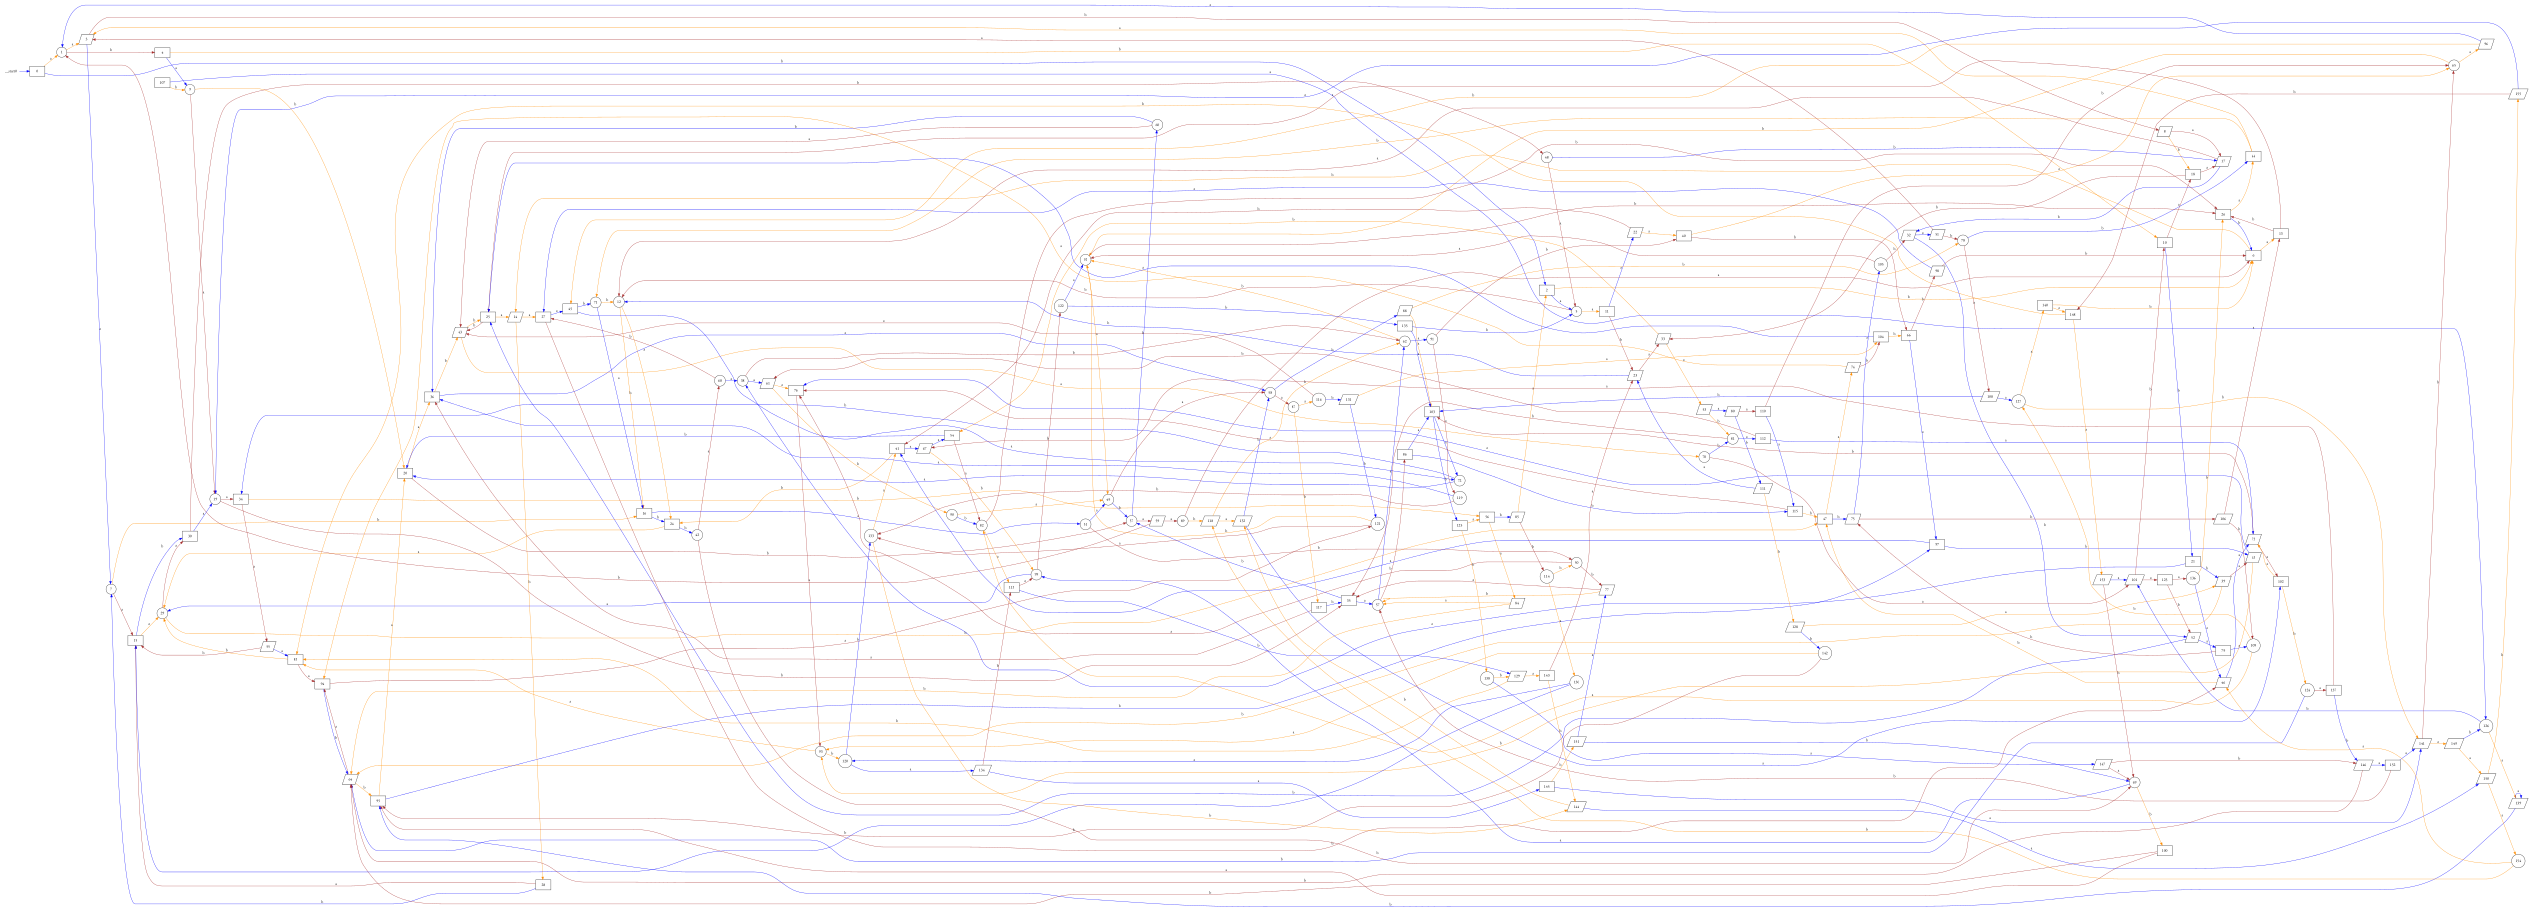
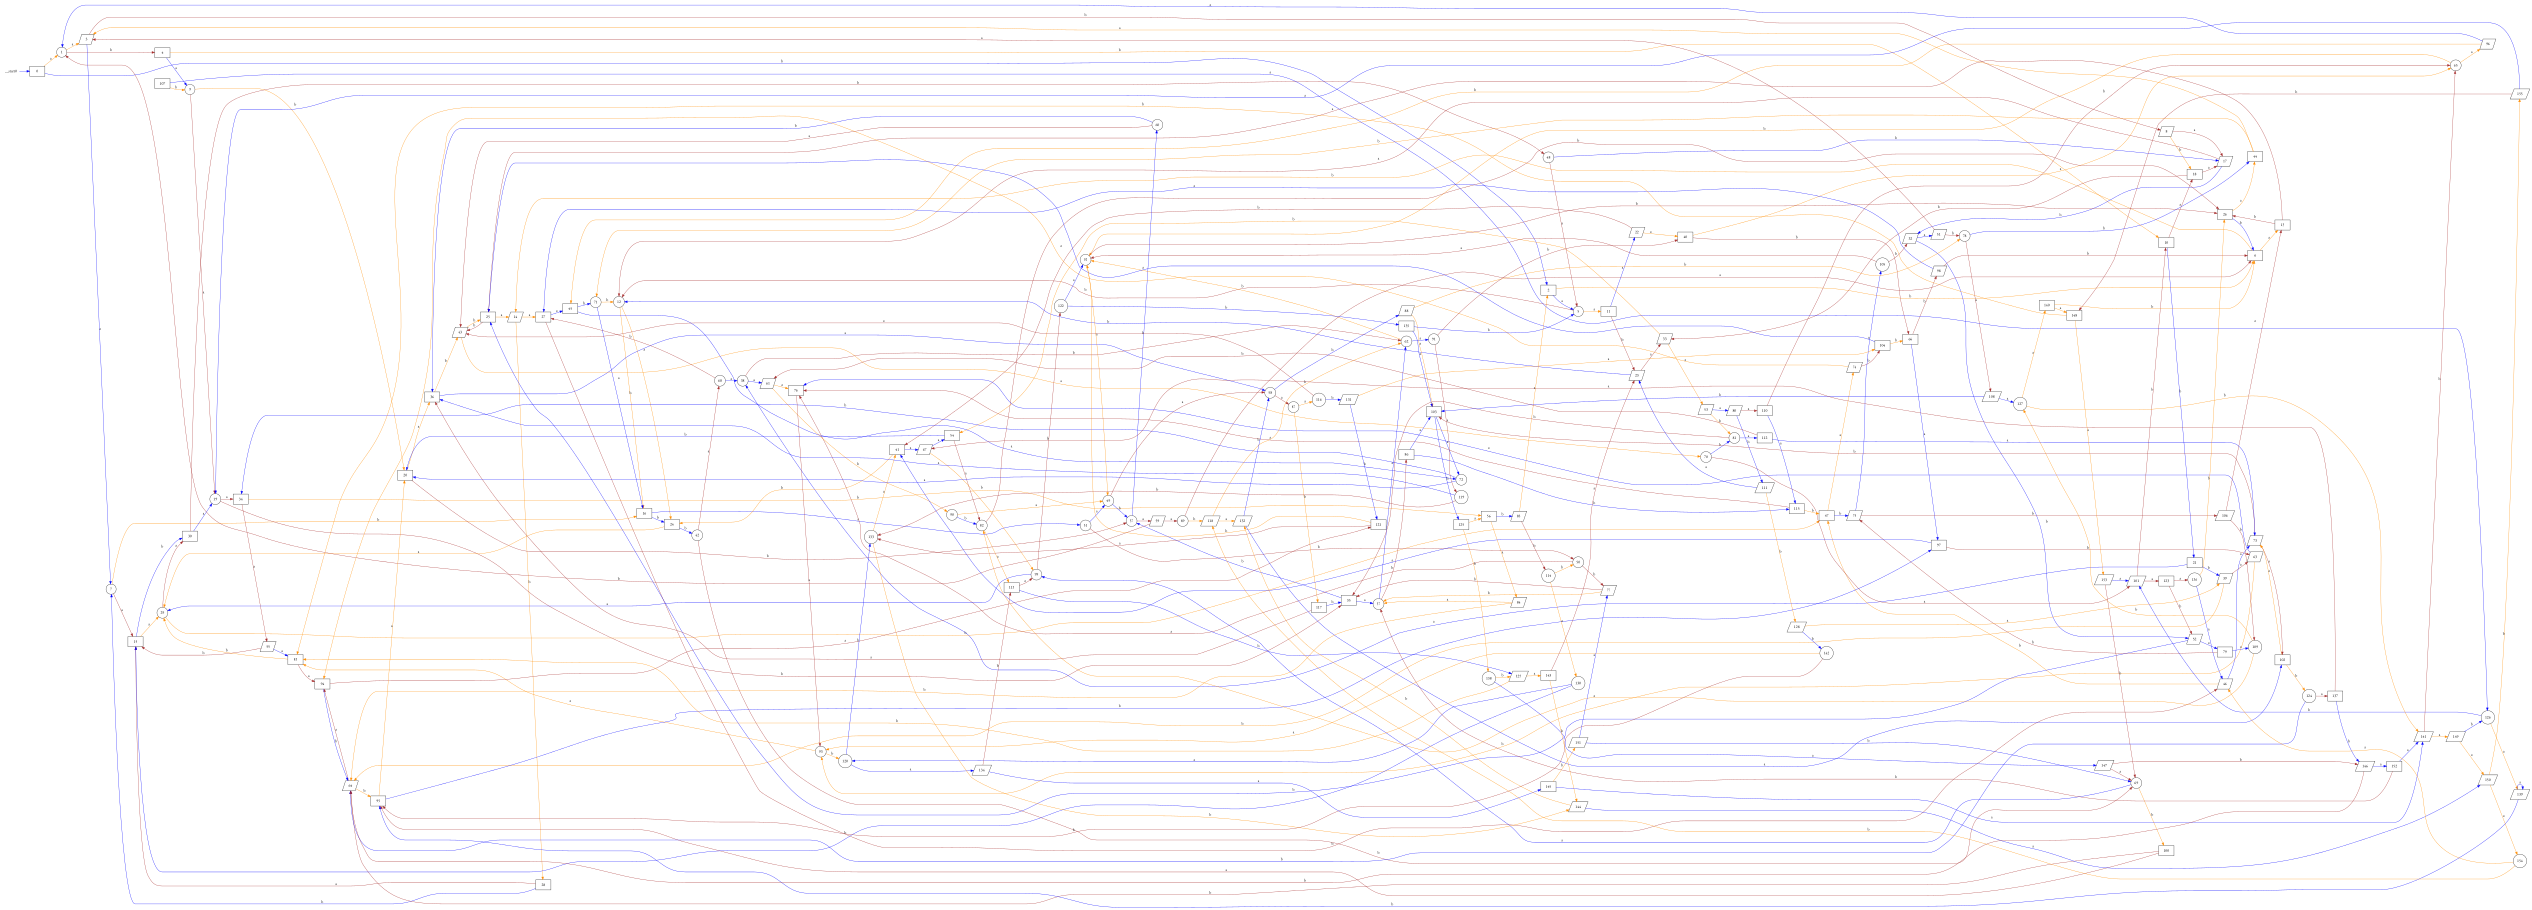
node "121": shape circle -> box
edge "97" -> "63": color blue -> brown
edge "77" -> "35": label "a" -> "b"
